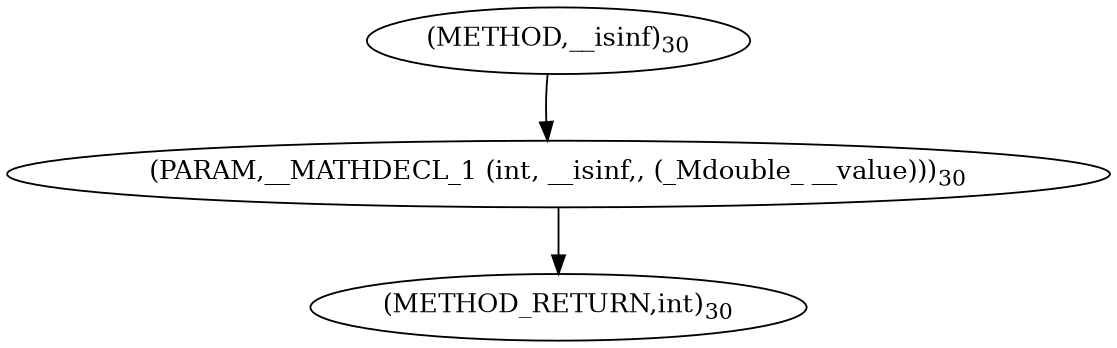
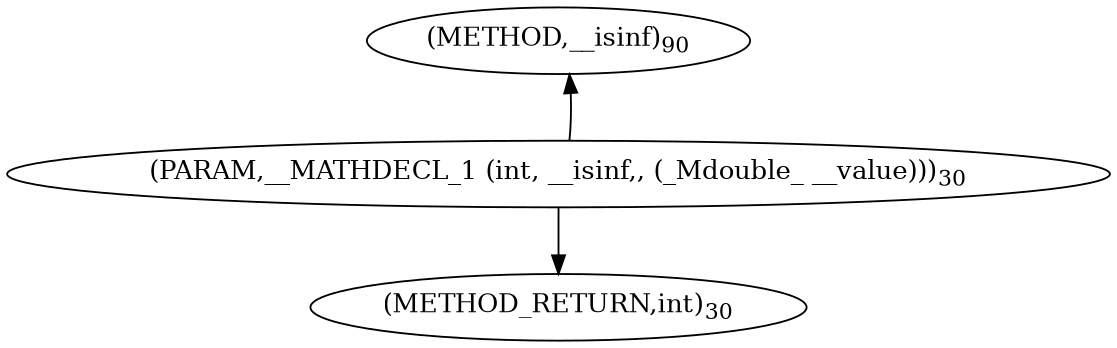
node "(METHOD,__isinf)": text "30" -> "90"
edge "(METHOD,__isinf)" -> "(PARAM,__MATHDECL_1 (int, __isinf,, (_Mdouble_ __value)))": reversed
